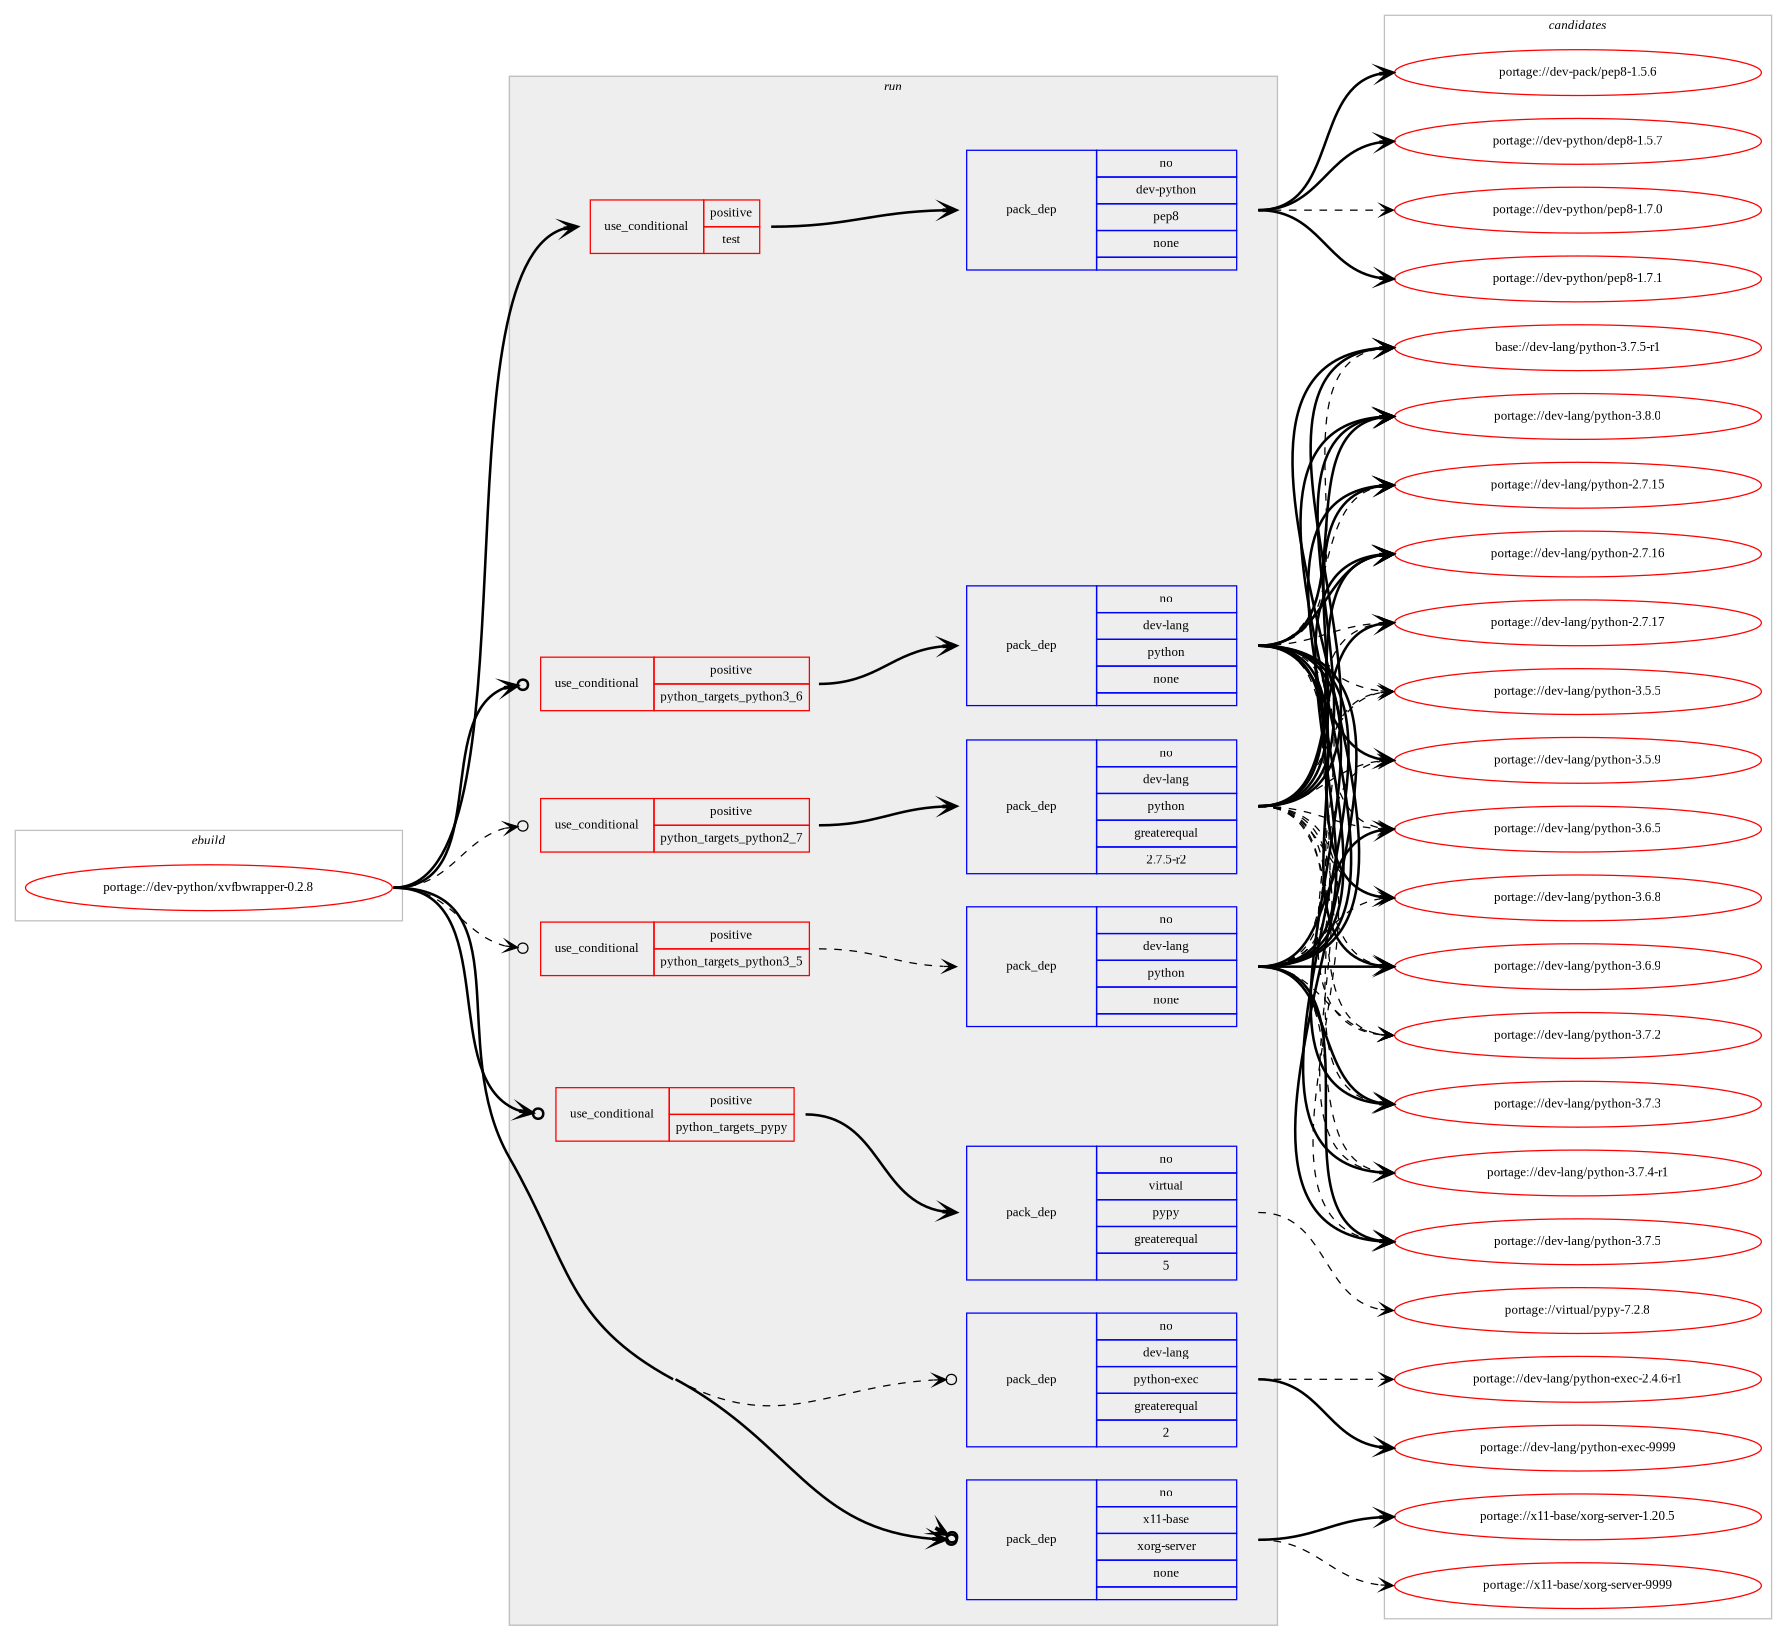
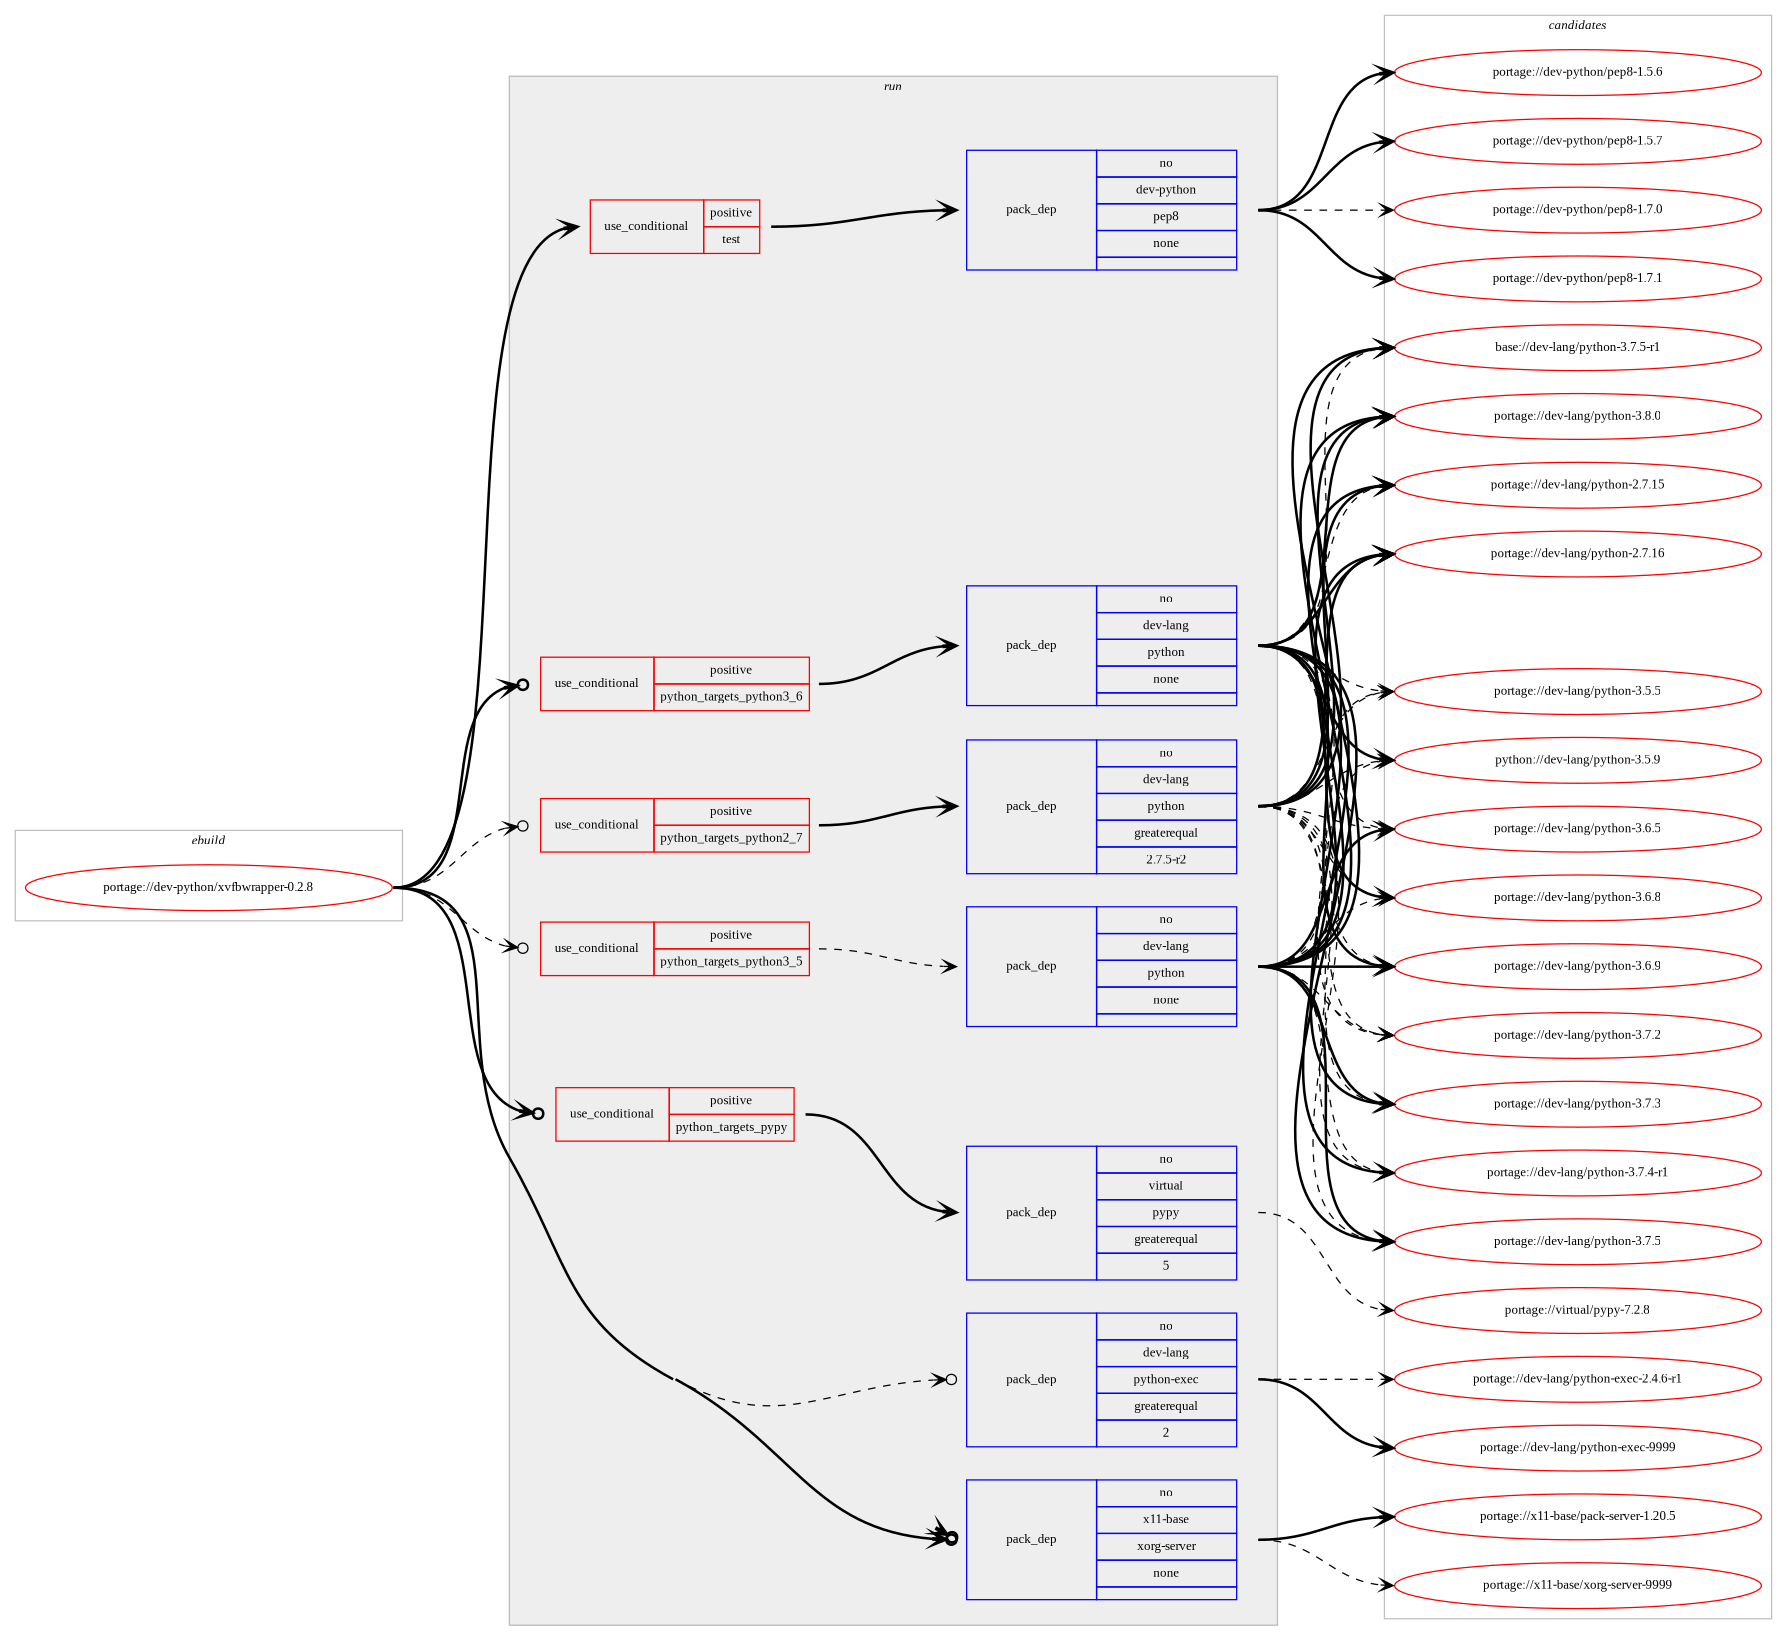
node "portage://dev-pack/pep8-1.5.6": label "portage://dev-pack/pep8-1.5.6" -> "portage://dev-python/pep8-1.5.6"
node "portage://dev-python/dep8-1.5.7": label "portage://dev-python/dep8-1.5.7" -> "portage://dev-python/pep8-1.5.7"
node "portage://dev-lang/python-2.7.17": removed
node "portage://dev-lang/python-3.5.9": label "portage://dev-lang/python-3.5.9" -> "python://dev-lang/python-3.5.9"
node "portage://x11-base/xorg-server-1.20.5": label "portage://x11-base/xorg-server-1.20.5" -> "portage://x11-base/pack-server-1.20.5"
